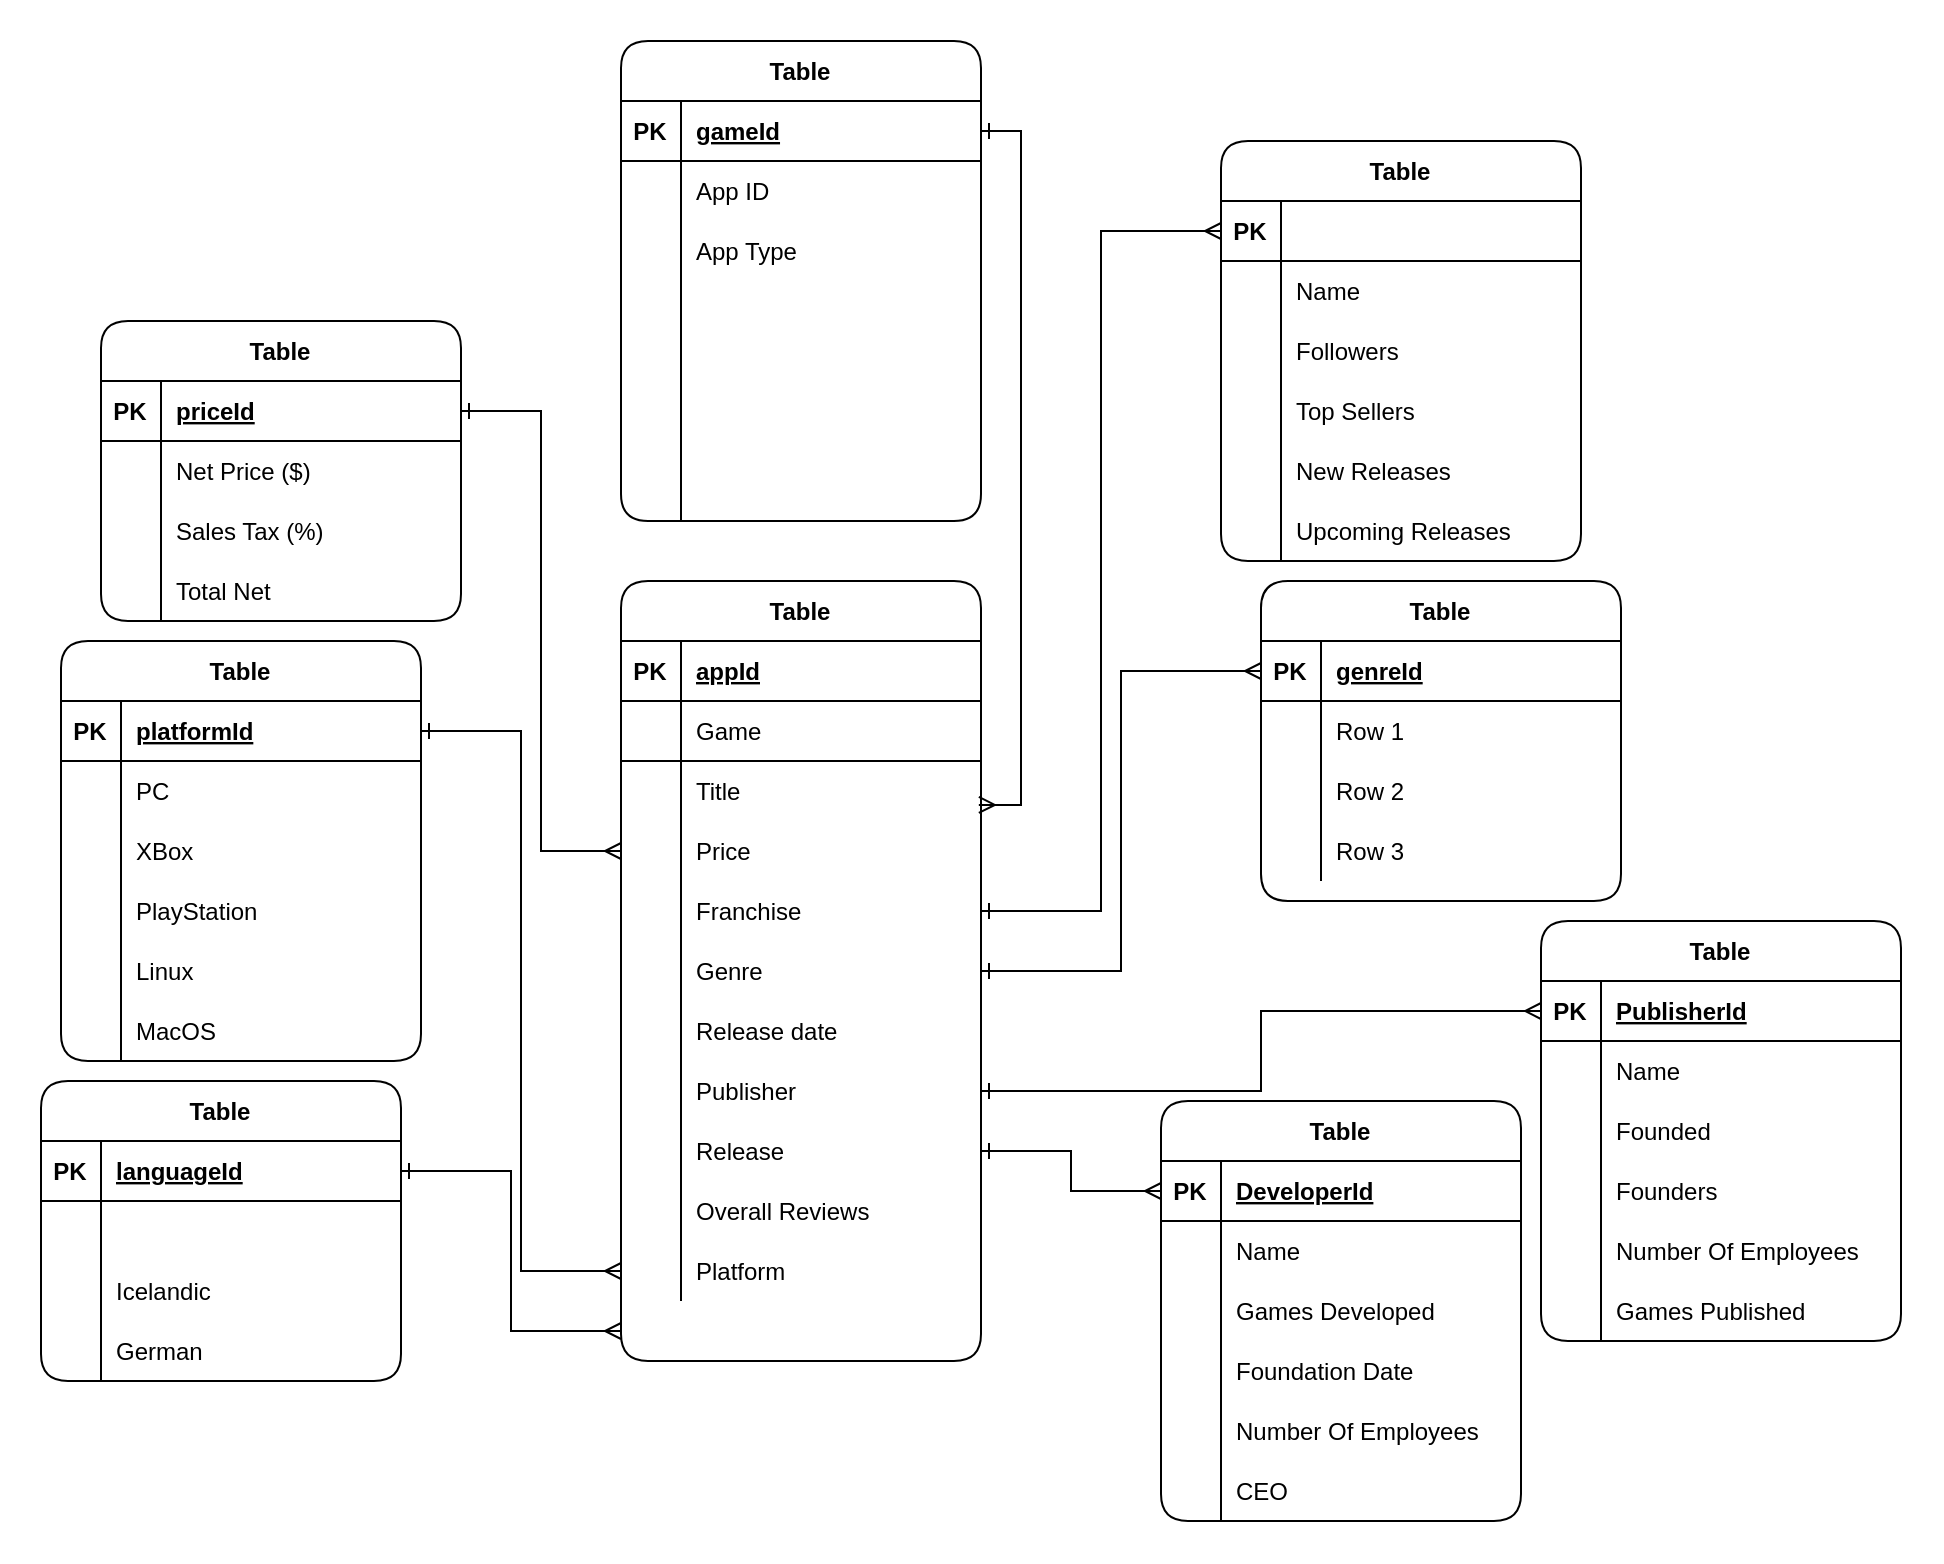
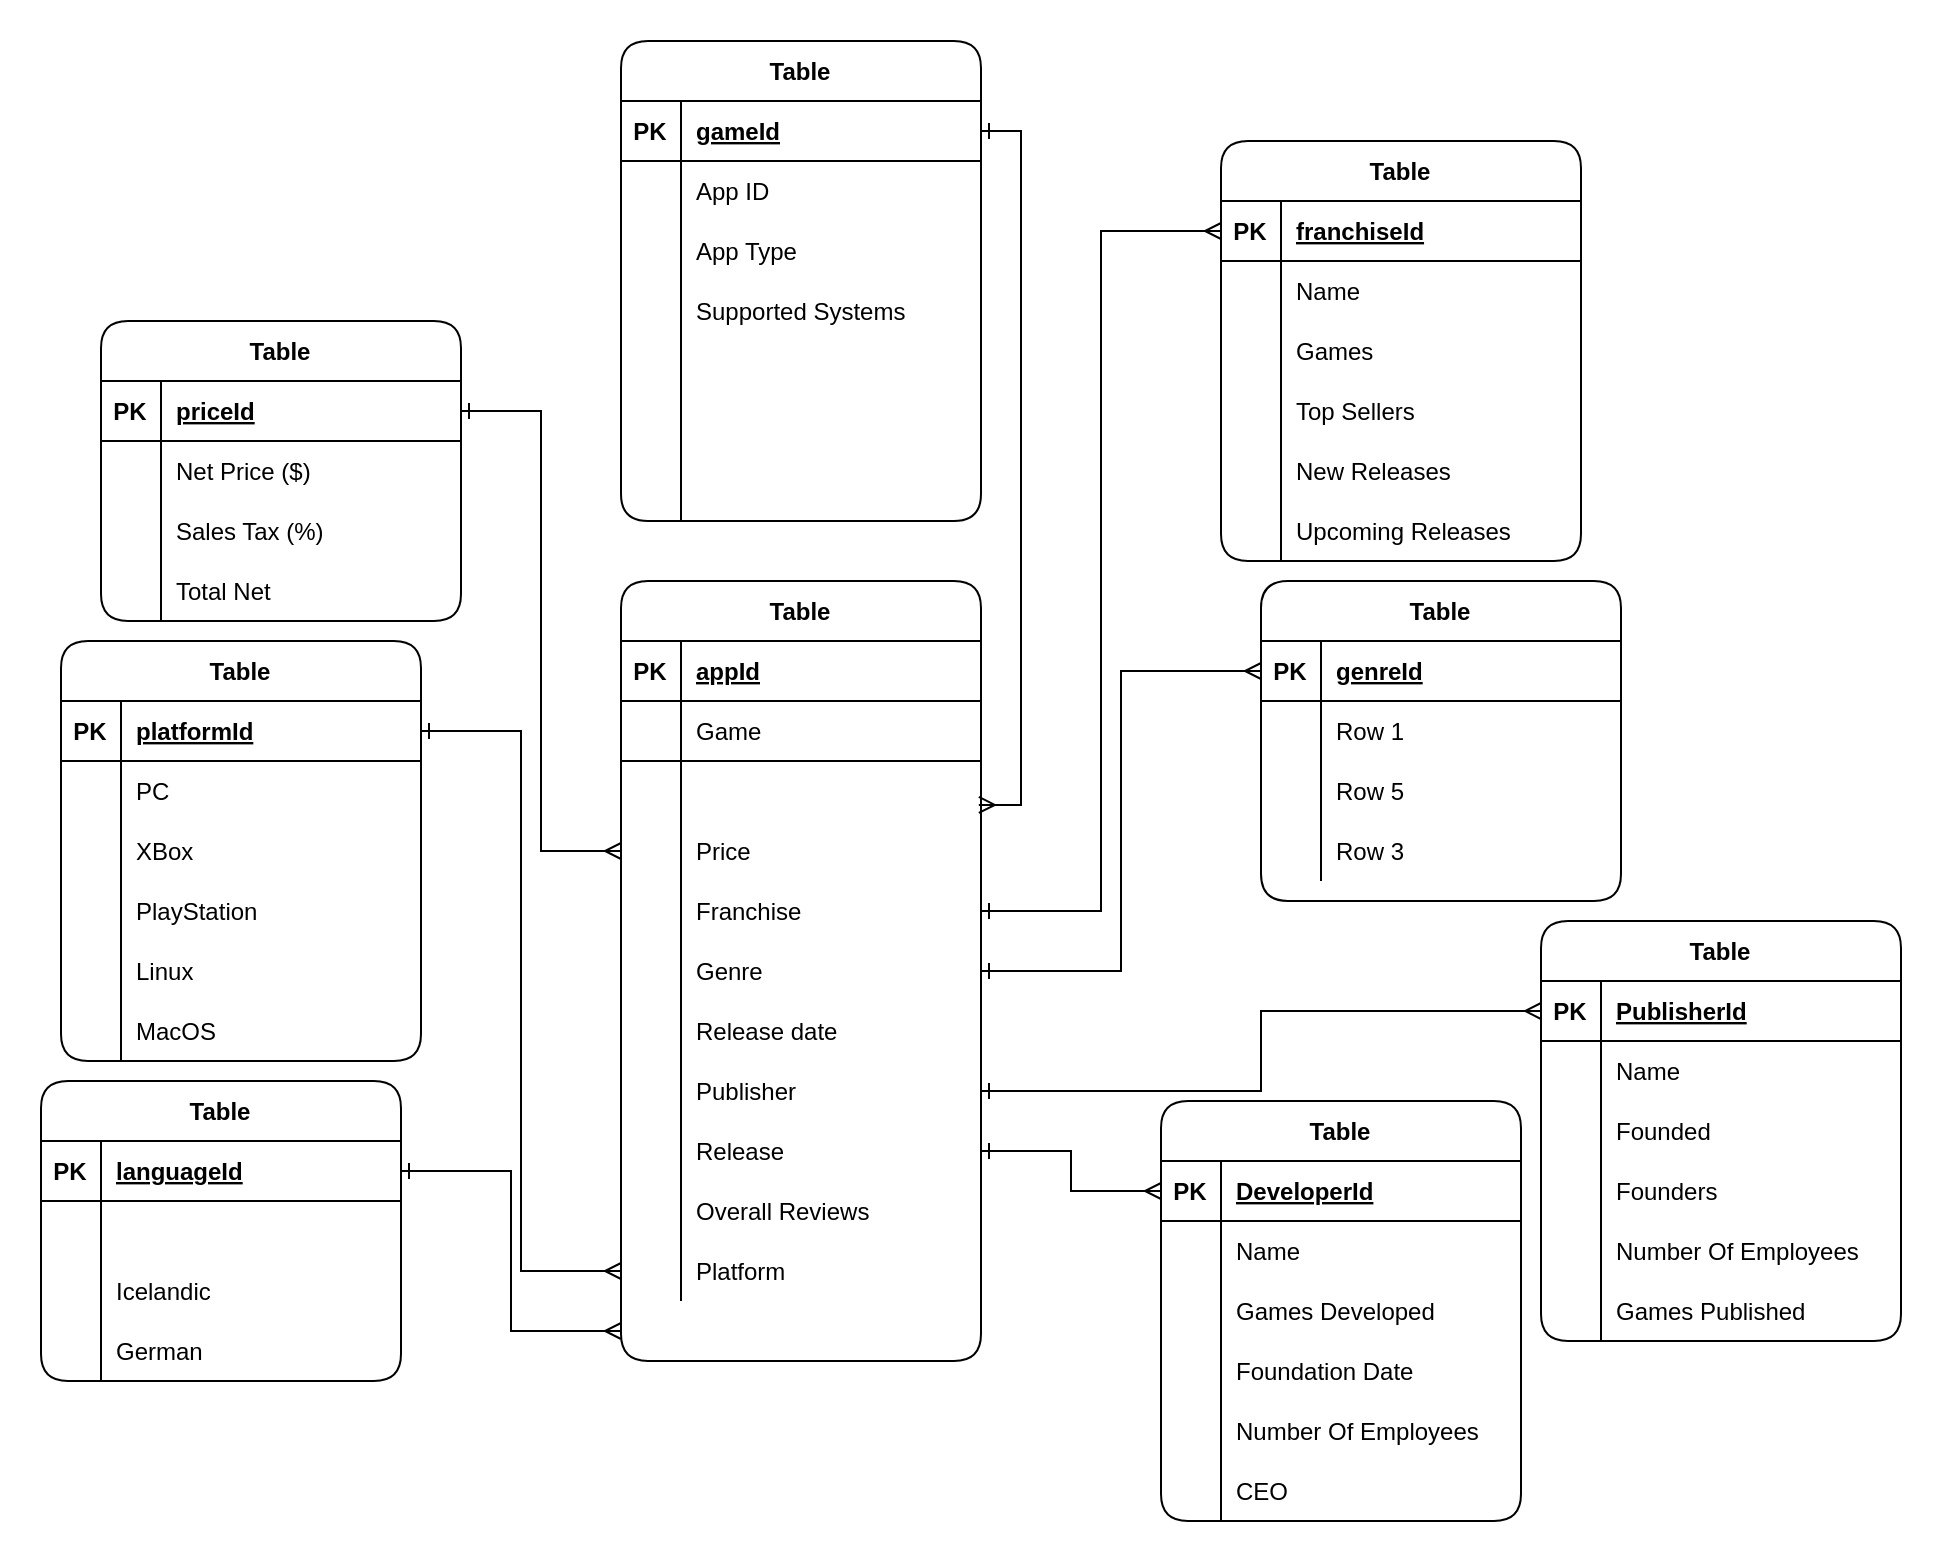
node "franchiseId": added
node "Supported Systems": added
node "Followers": label "Followers" -> "Games"
node "Title": removed
node "Row 2": label "Row 2" -> "Row 5"
